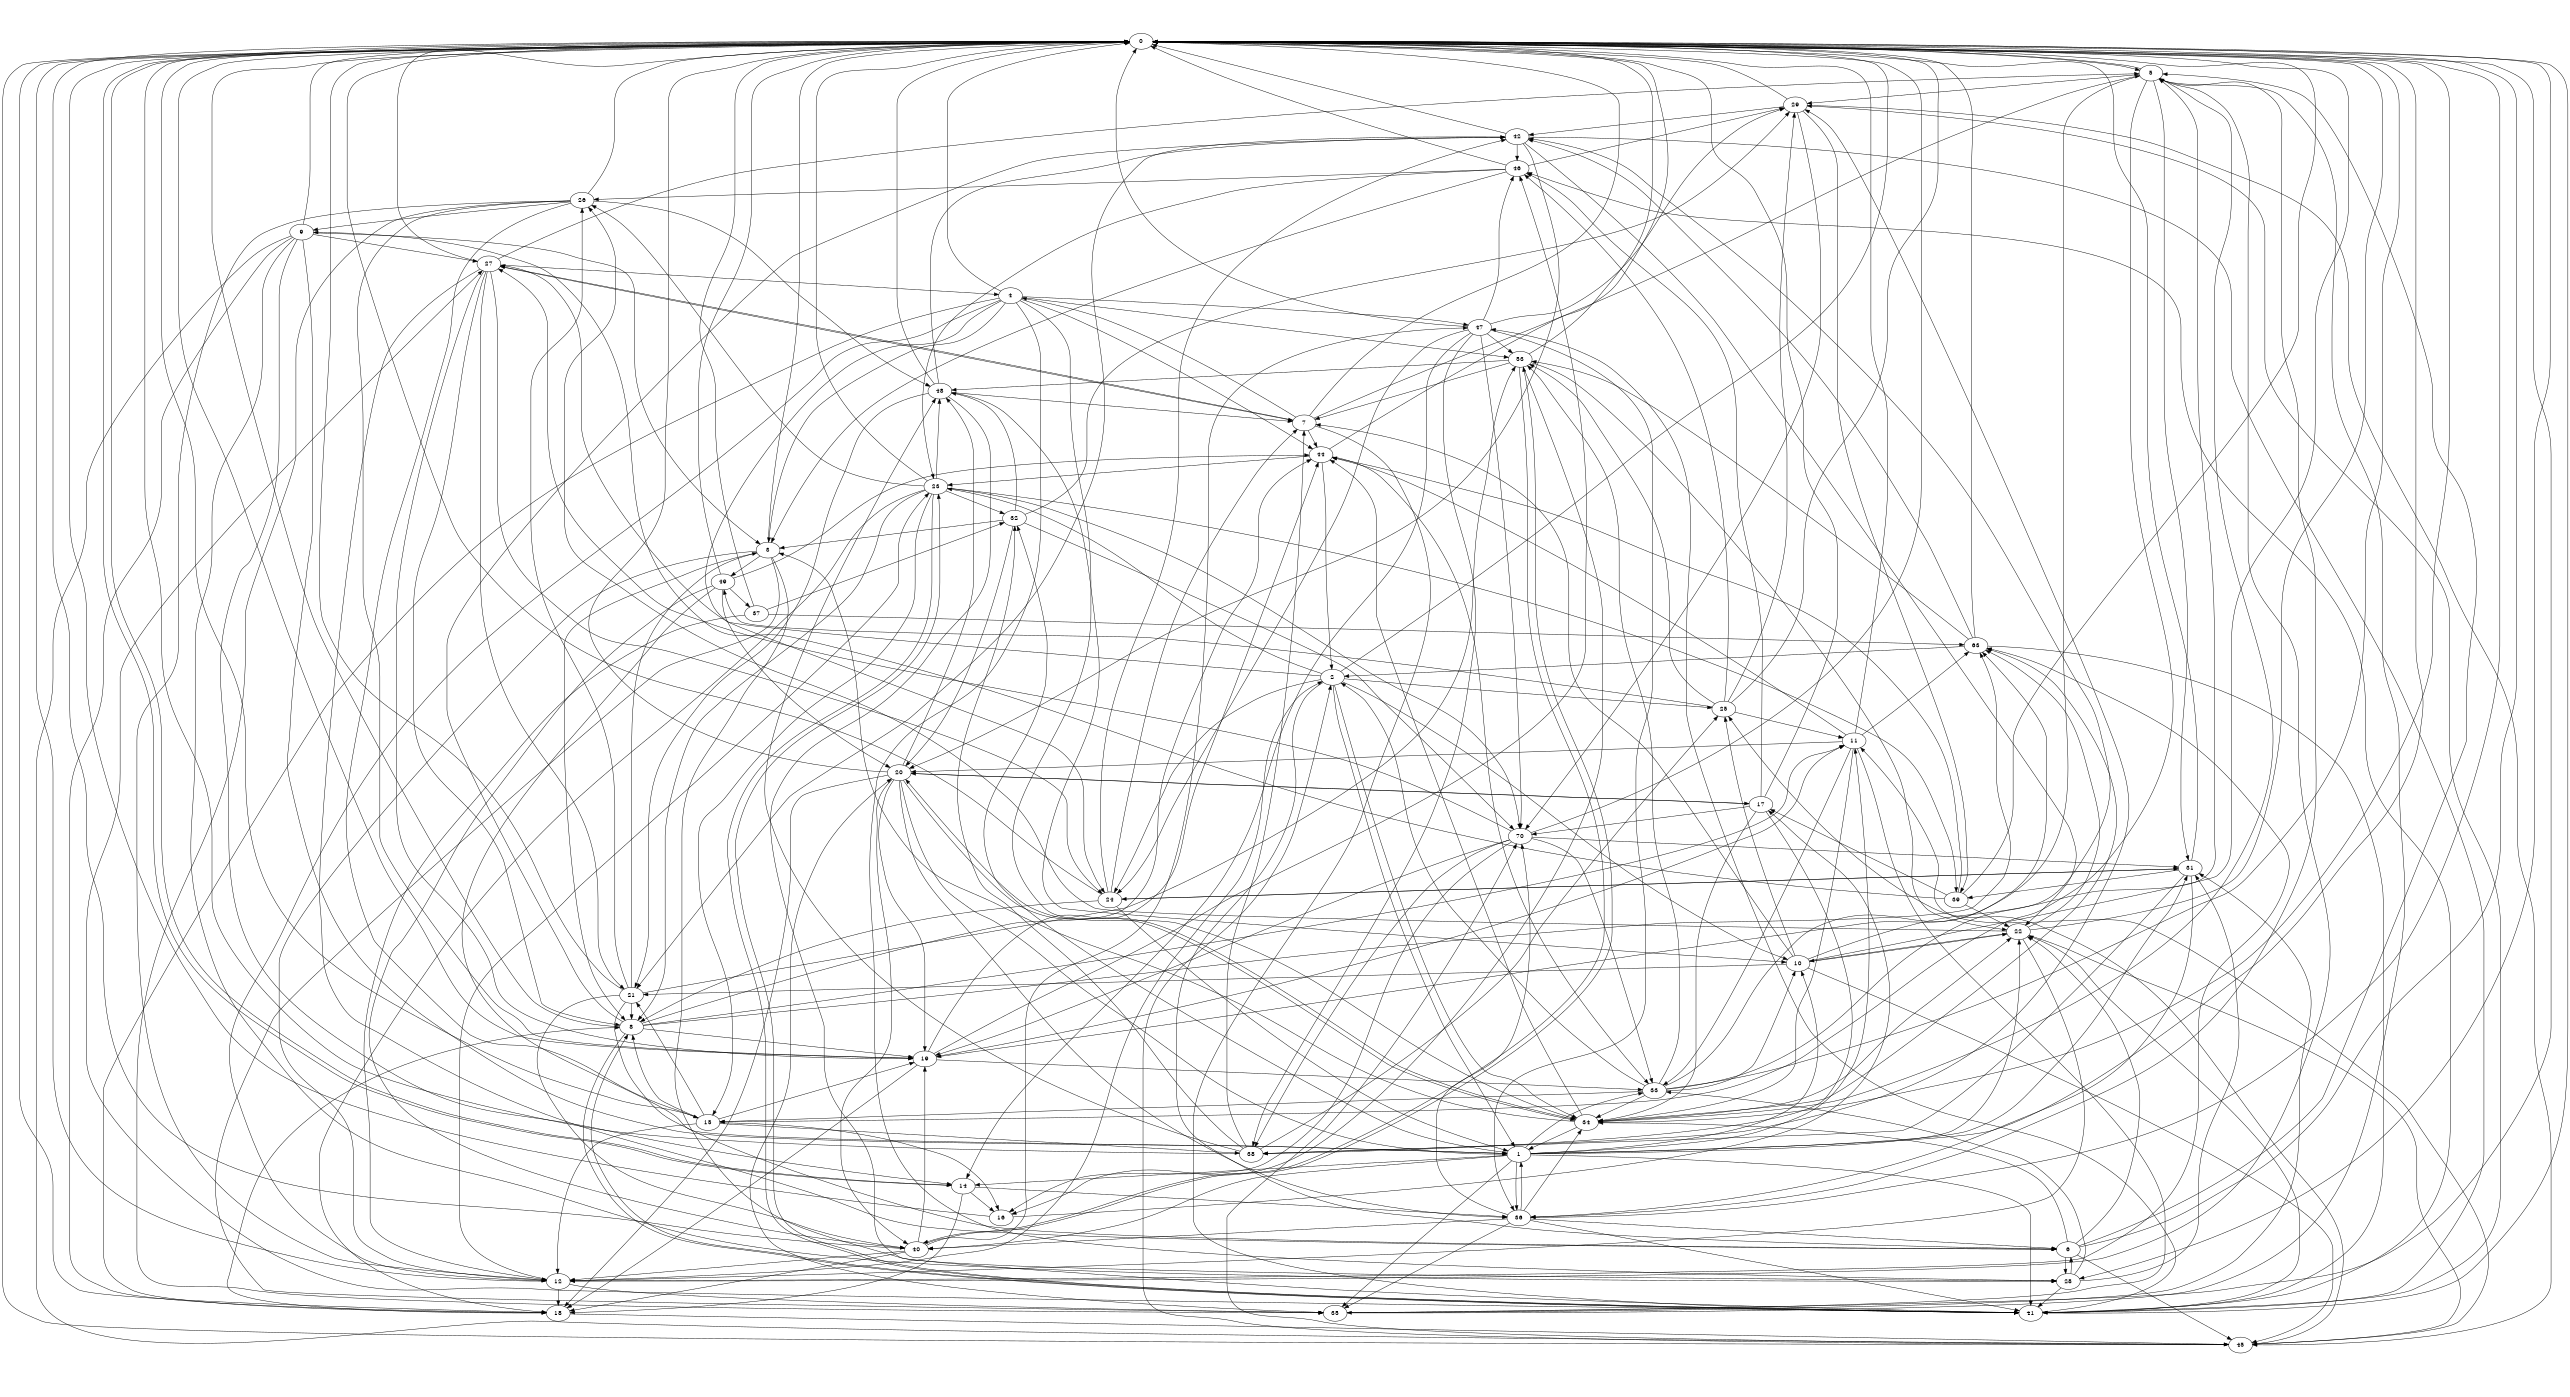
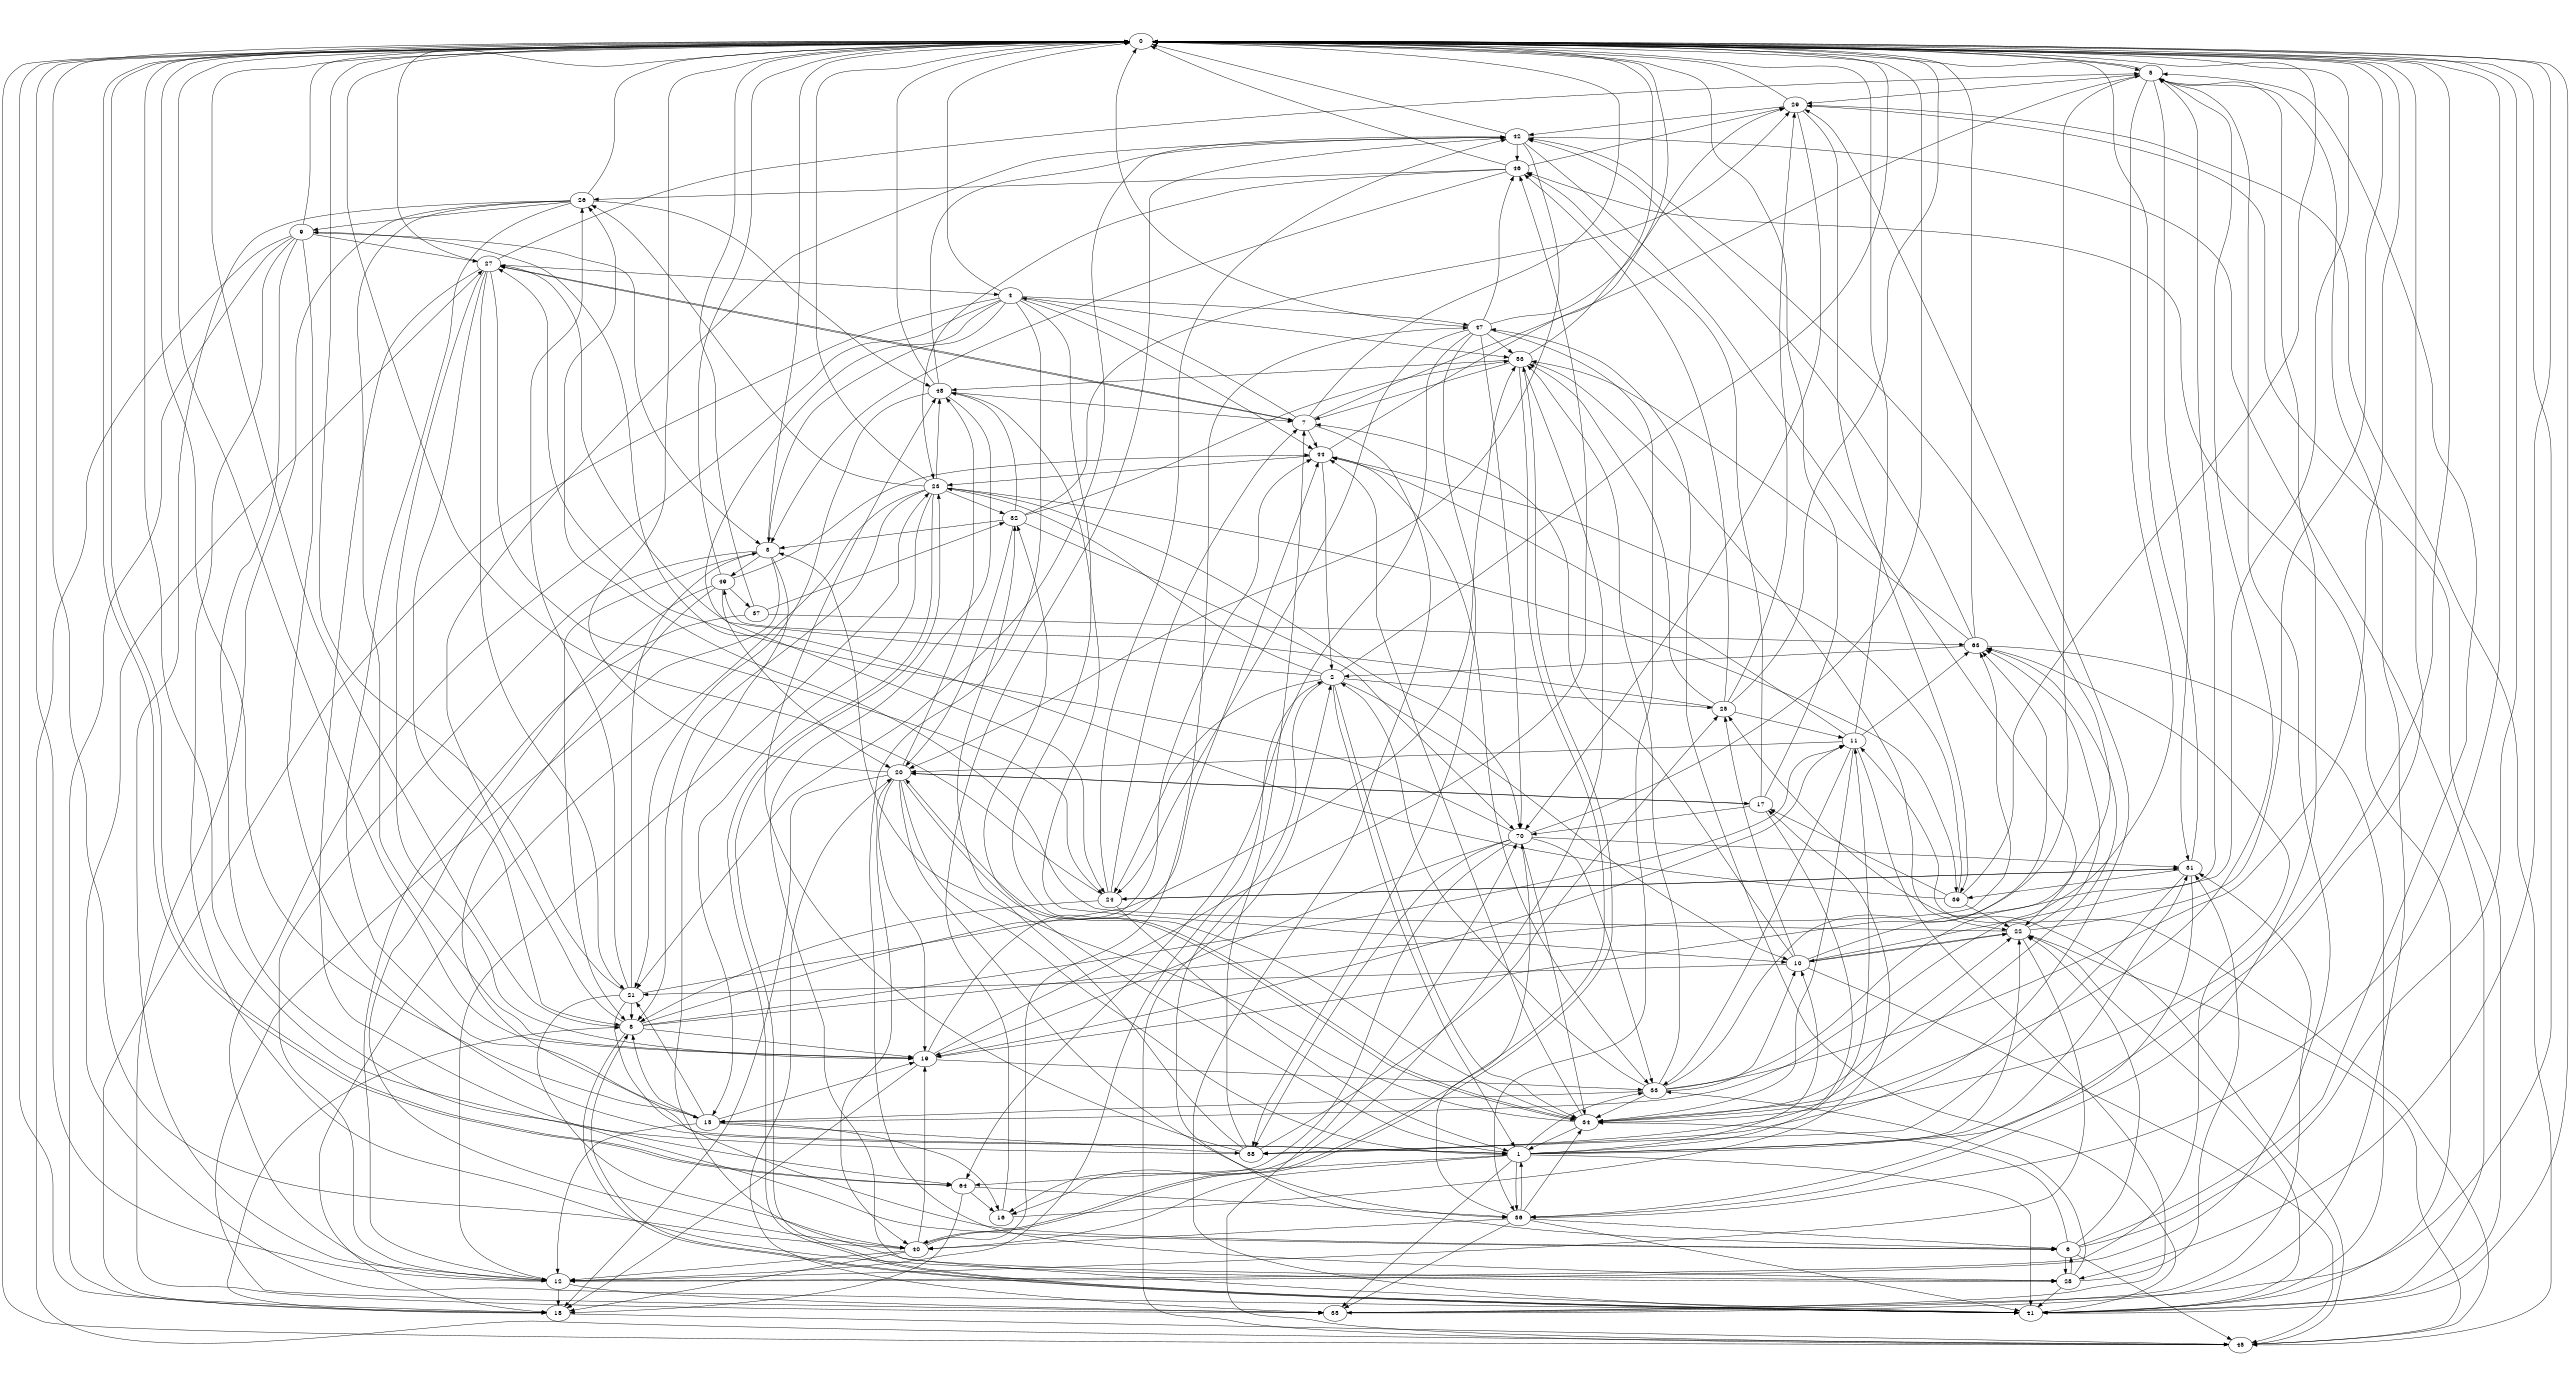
edge "32" -> "53": added
edge "16" -> "0": now "16" -> "42"
edge "17" -> "34": now "70" -> "34"
node "14": label "14" -> "64"
